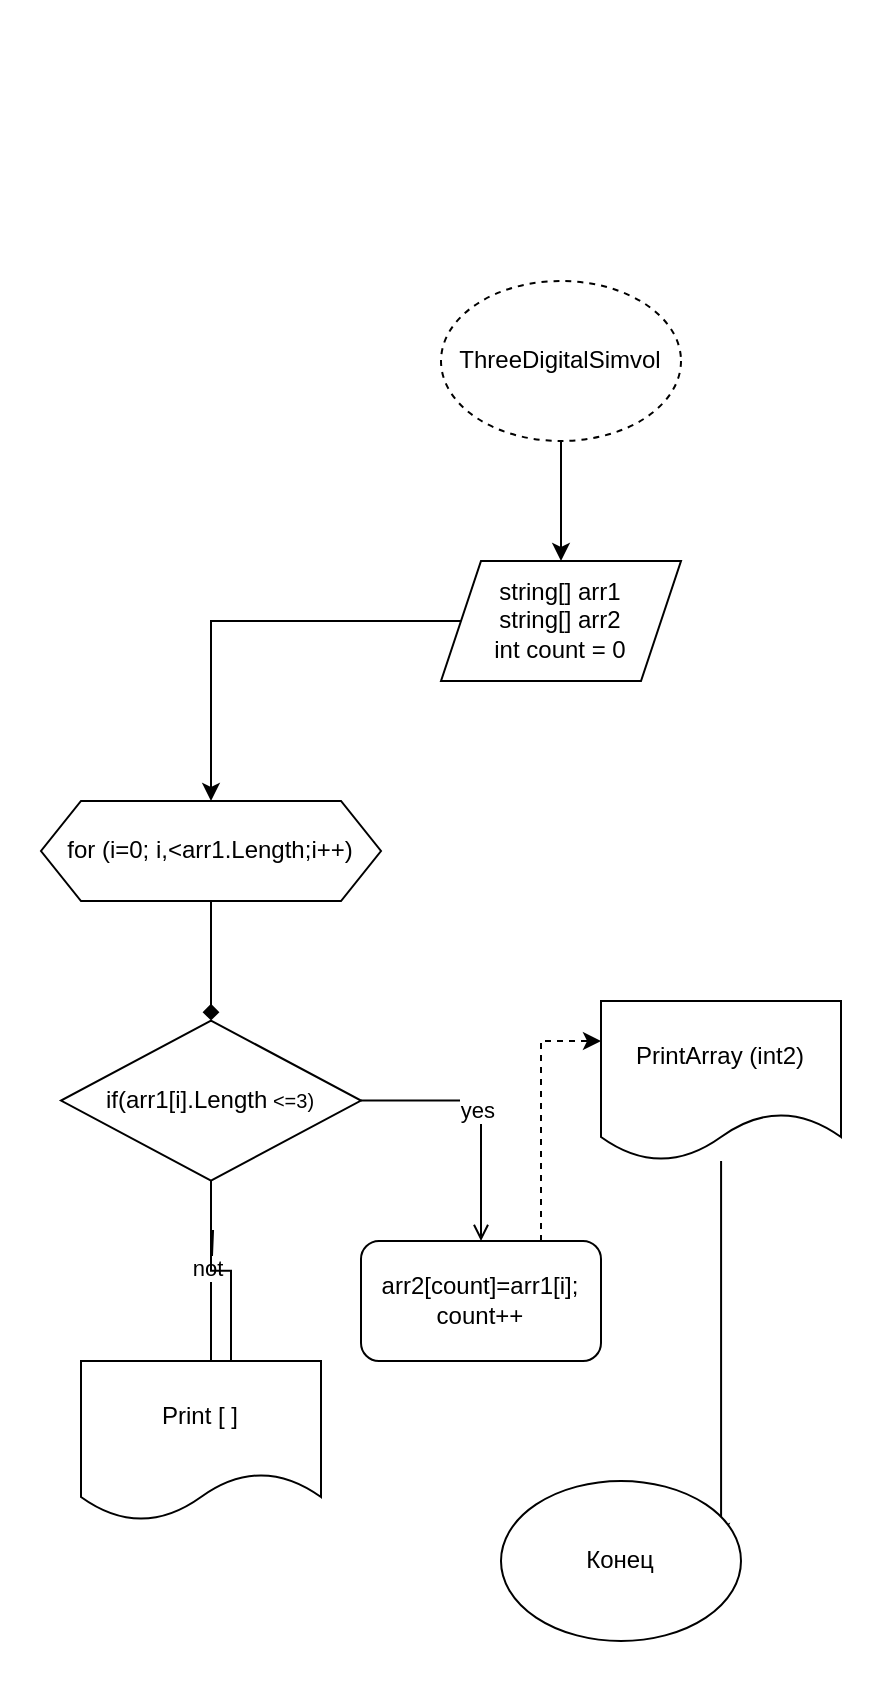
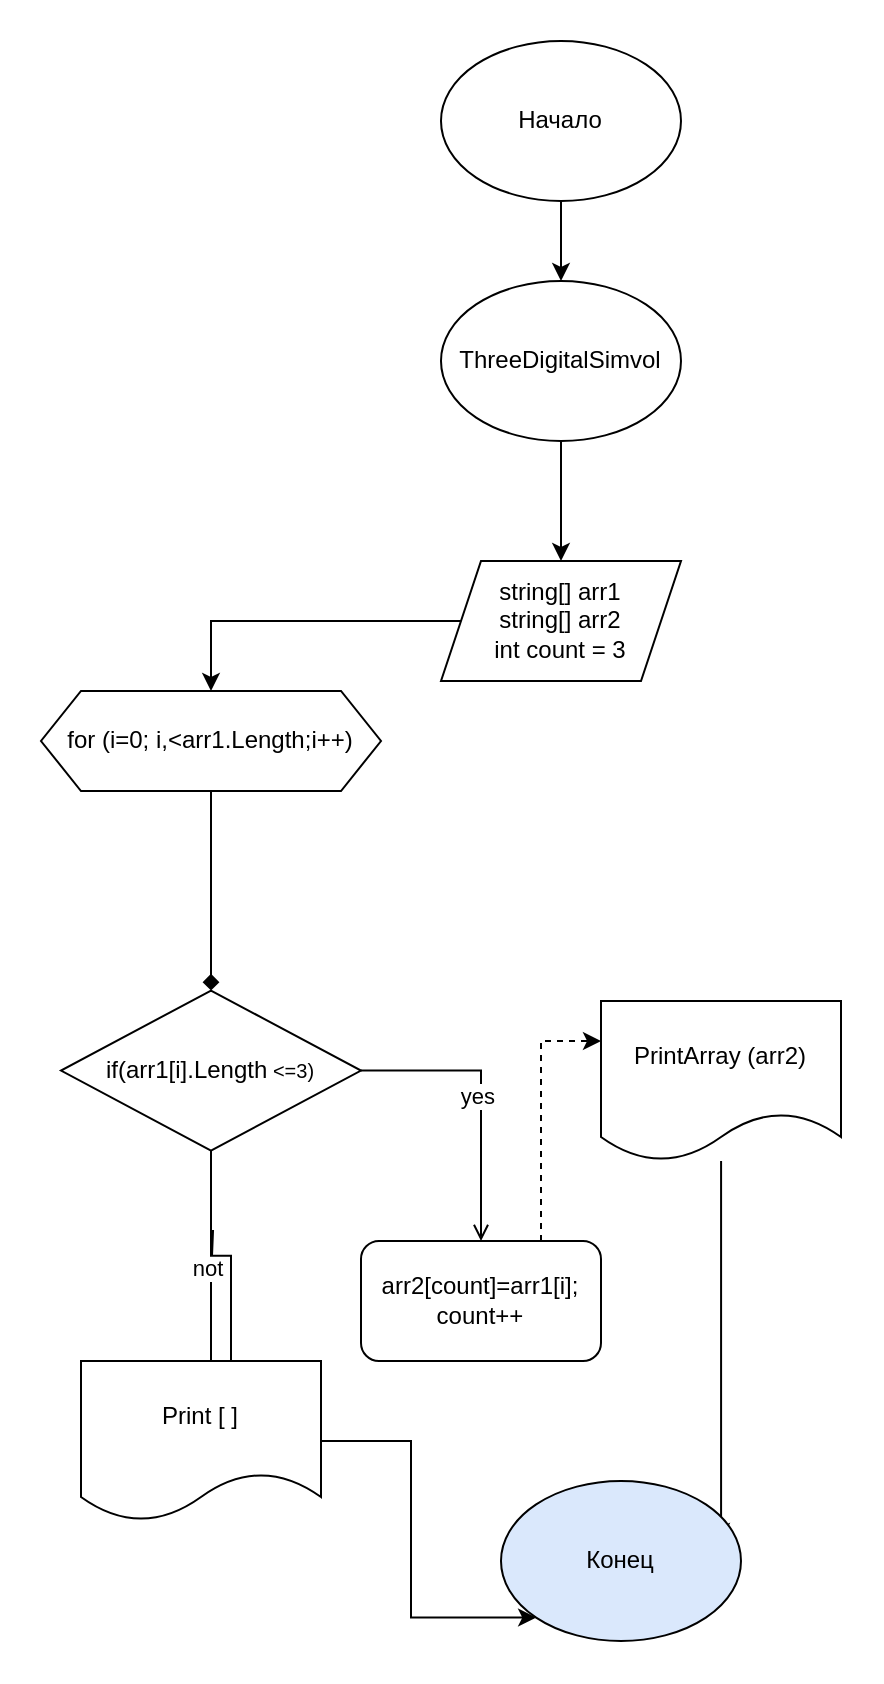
node "Начало": added
edge "Начало" -> "ThreeDigitalSimvol": added
node "ThreeDigitalSimvol": style dashed -> solid
node "string[] arr1 string[] arr2 int count = 0": label "string[] arr1 string[] arr2 int count = 0" -> "string[] arr1 string[] arr2 int count = 3"
node "for (i=0; i,<arr1.Length;i++)": moved (211, 851) -> (211, 741)
node "PrintArray (int2)": label "PrintArray (int2)" -> "PrintArray (arr2)"
node "if(arr1[i].Length <=3)": moved (211, 1101) -> (211, 1071)
edge "Print [ ]" -> "Конец": added
node "Конец": fillcolor #ffffff -> #dae8fc
